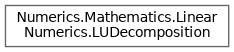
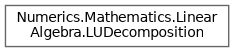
node "Numerics.Mathematics.Linear Numerics.LUDecomposition": label "Numerics.Mathematics.Linear Numerics.LUDecomposition" -> "Numerics.Mathematics.Linear Algebra.LUDecomposition"
